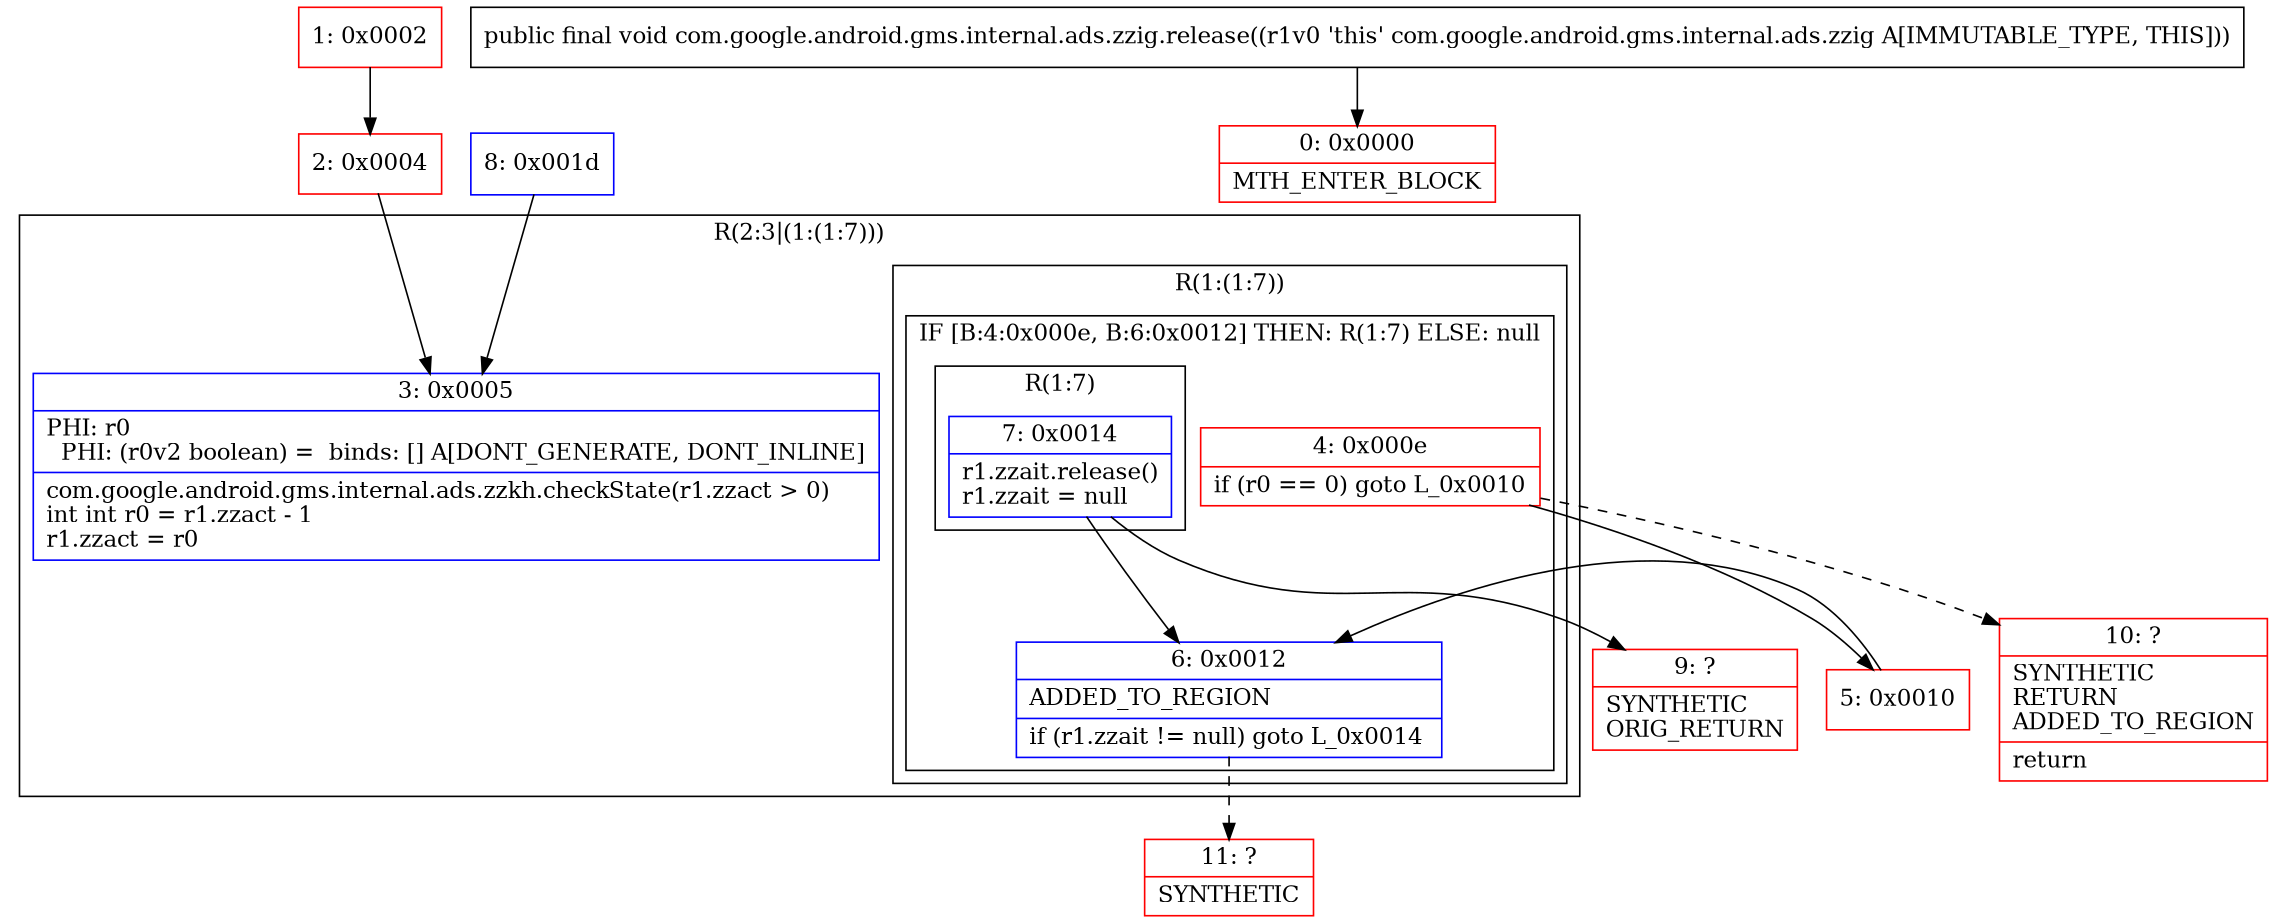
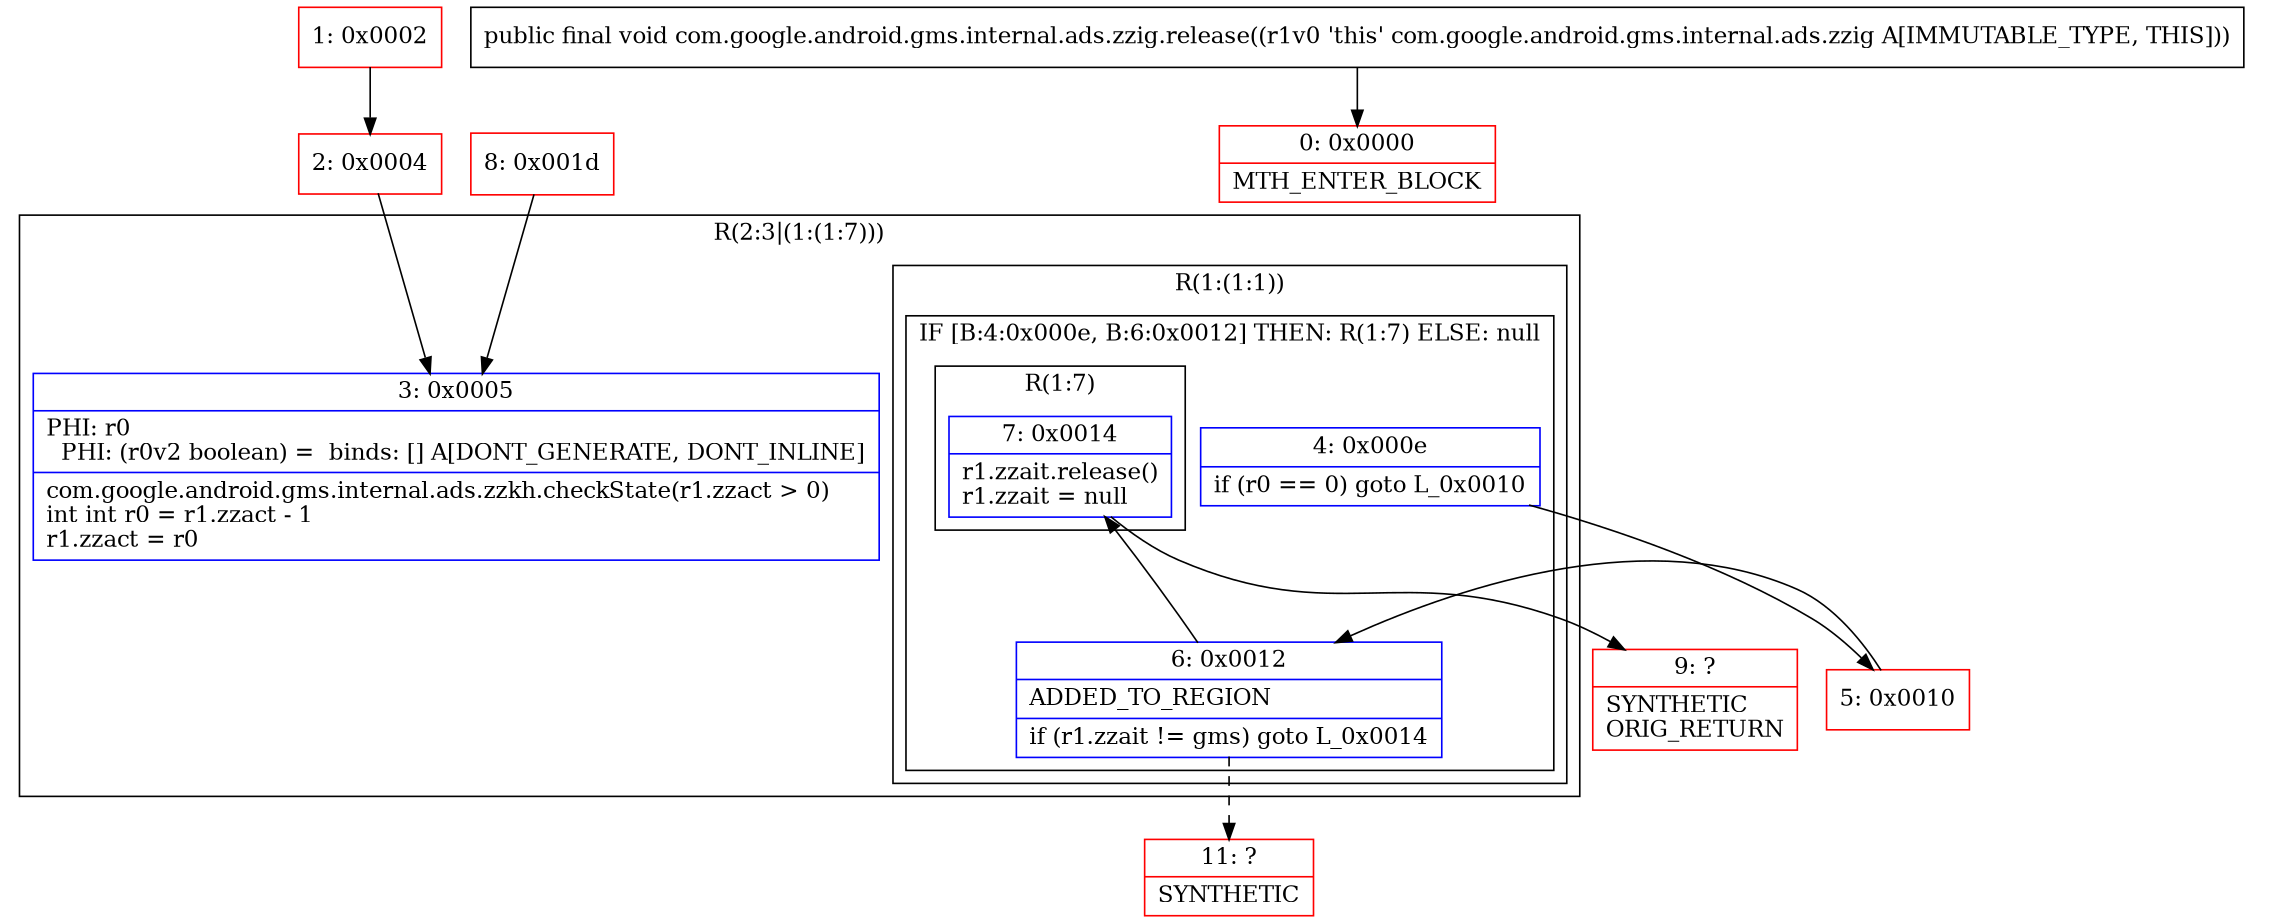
node "8: 0x001d": color blue -> red
cluster "R(1:(1:7))": label "R(1:(1:7))" -> "R(1:(1:1))"
node "4: 0x000e": color red -> blue
edge "7: 0x0014" -> "6: 0x0012": reversed
node "10: ?": removed
node "6: 0x0012": text "if (r1.zzait != null) goto L_0x0014" -> "if (r1.zzait != gms) goto L_0x0014"
